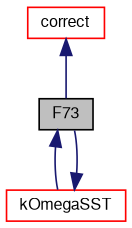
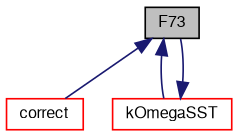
edge "F73" -> "correct": reversed
